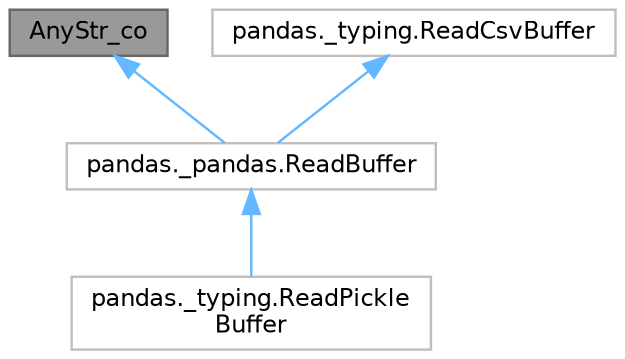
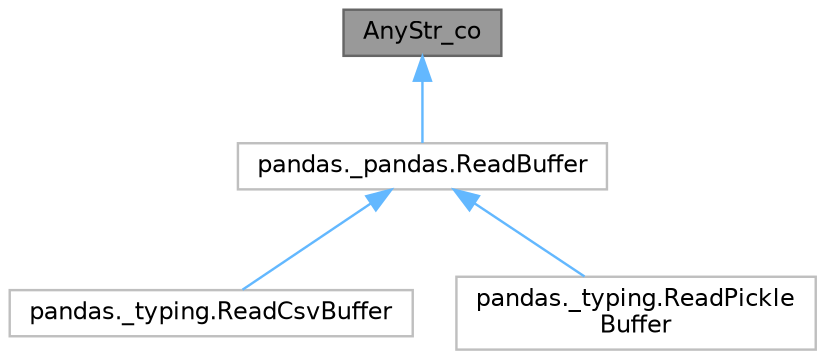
edge "pandas._pandas.ReadBuffer" -> "pandas._typing.ReadCsvBuffer": reversed
